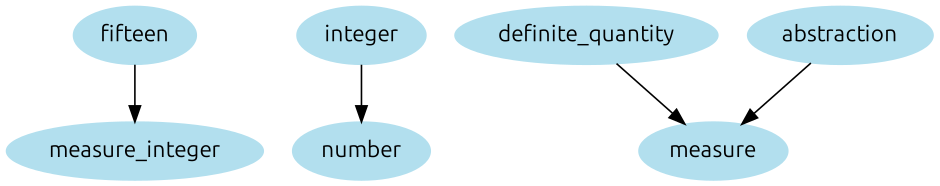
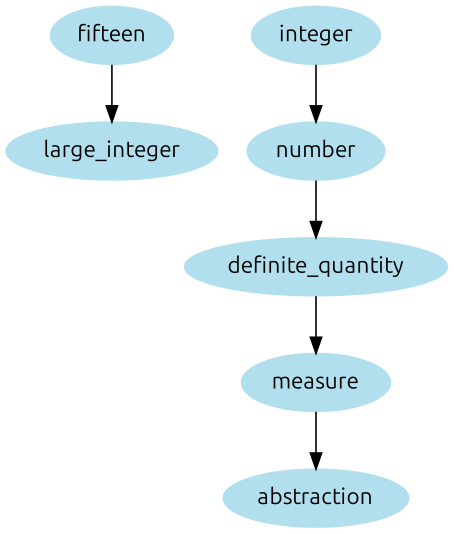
edge "abstraction" -> "measure": reversed
node "measure_integer": label "measure_integer" -> "large_integer"
edge "number" -> "definite_quantity": added
